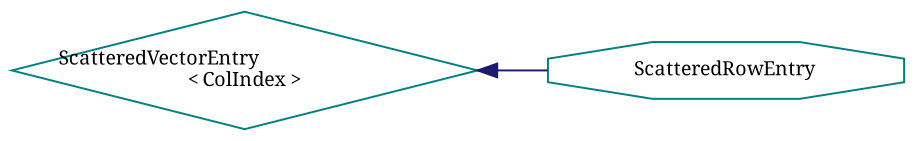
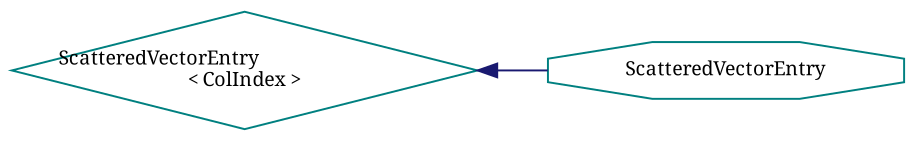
node "ScatteredRowEntry": label "ScatteredRowEntry" -> "ScatteredVectorEntry"
